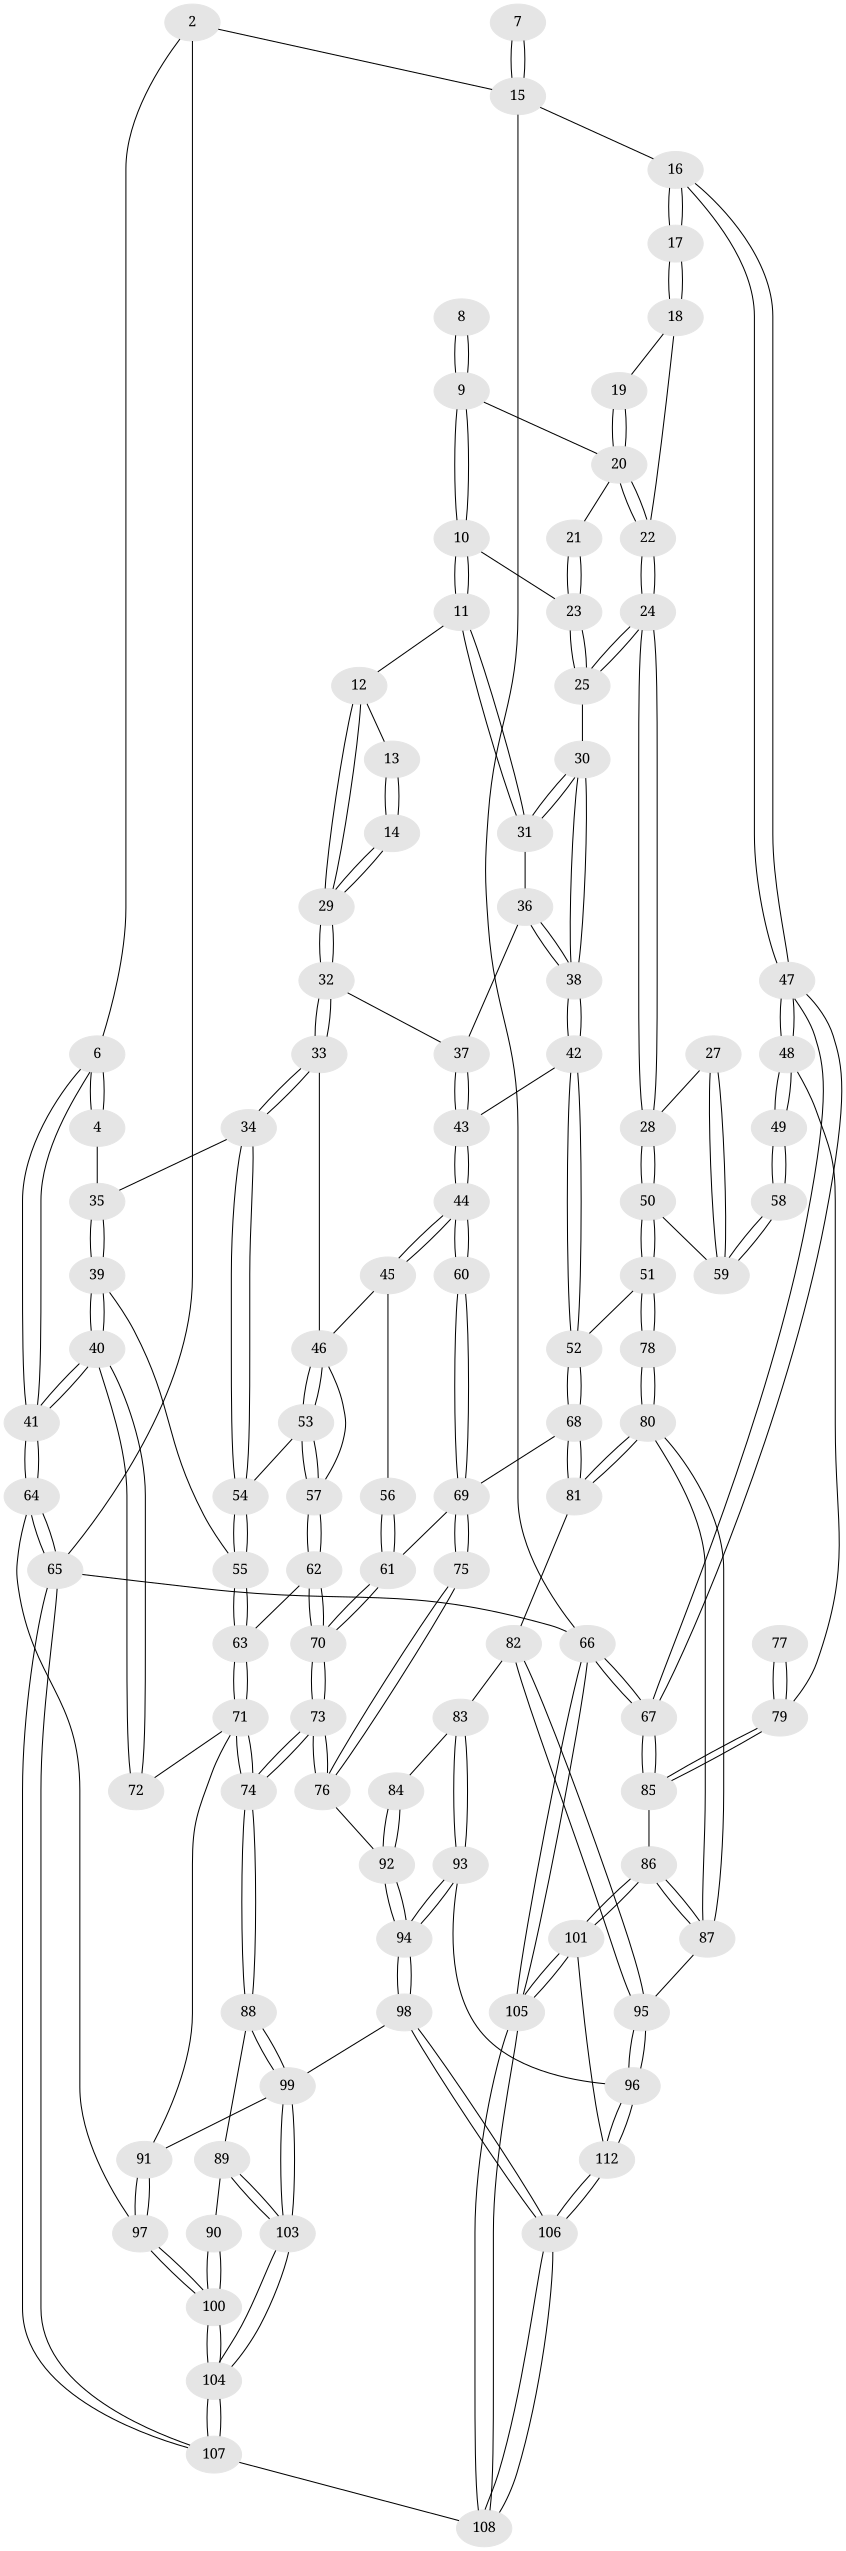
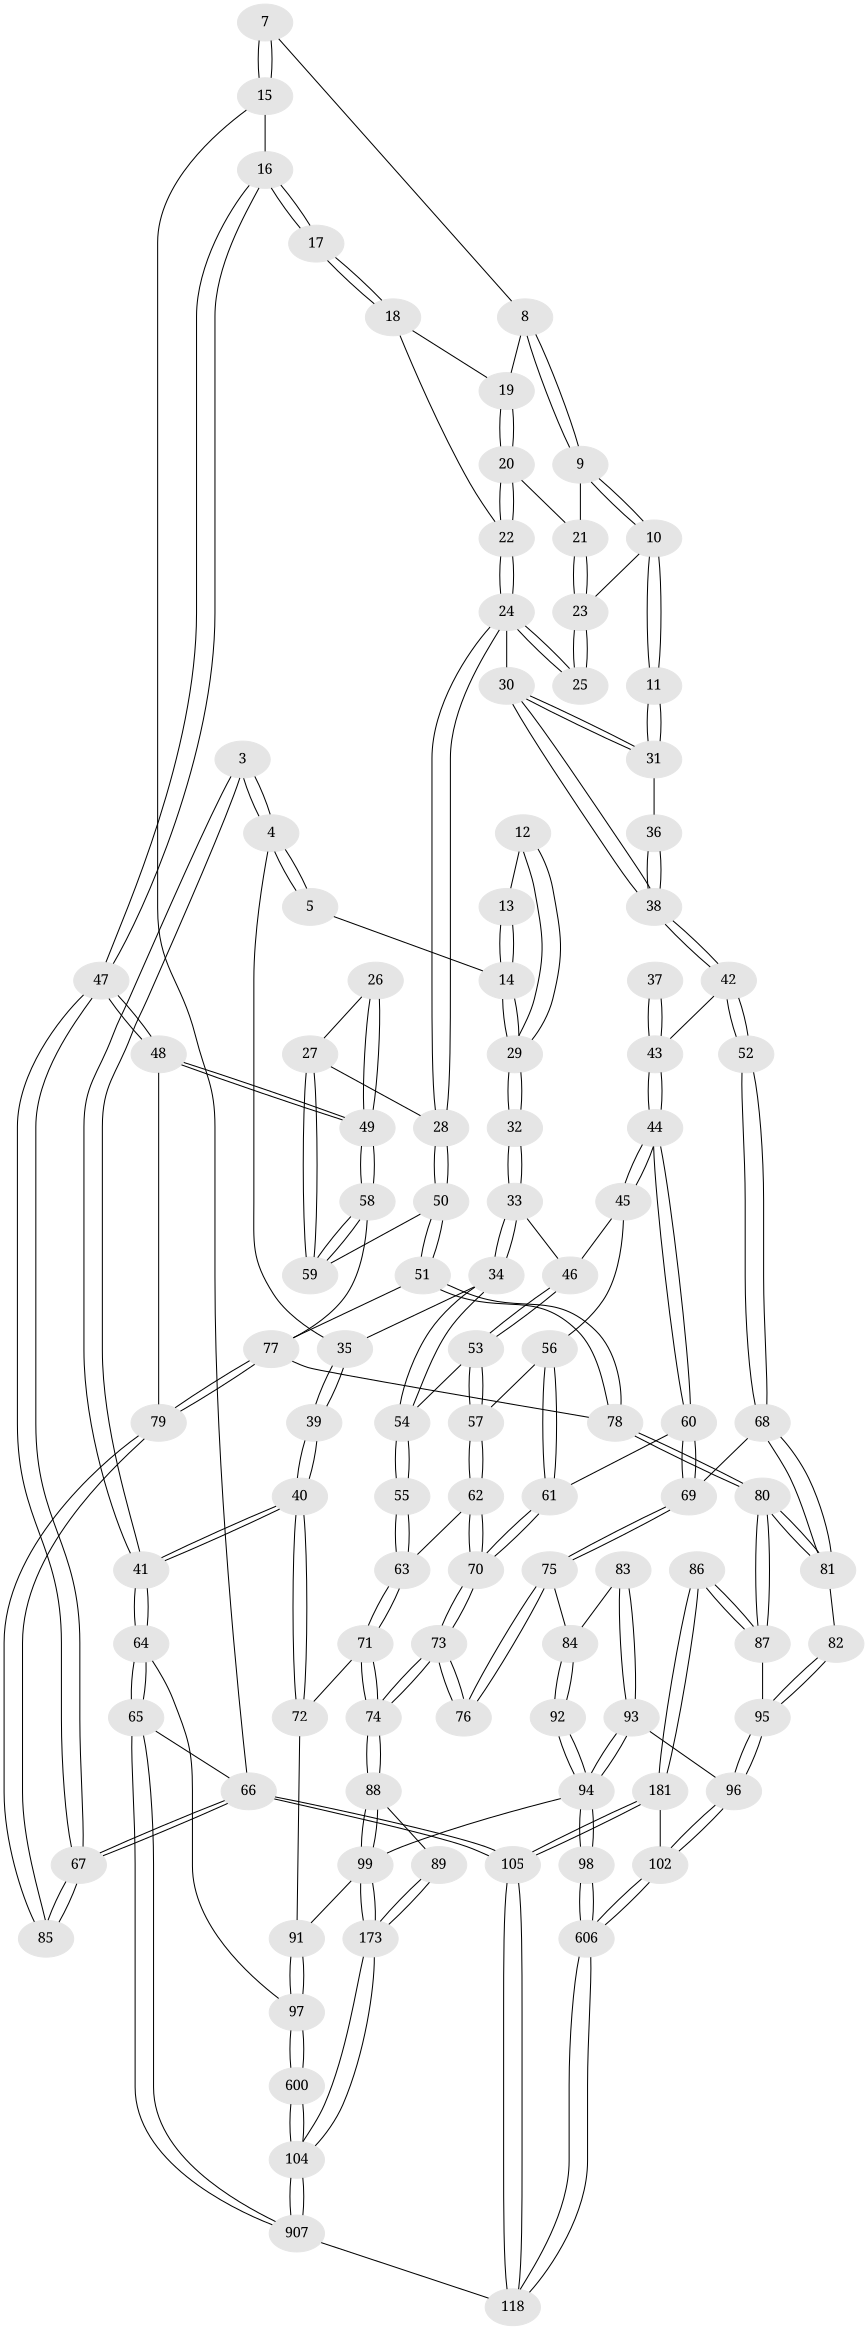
node "2": removed
edge "7" -- "8": added
edge "8" -- "19": added
edge "9" -- "20": now "9" -- "21"
edge "11" -- "12": removed
edge "25" -- "30": now "24" -- "30"
node "5": added
node "26": added
edge "36" -- "37": removed
edge "32" -- "37": removed
node "6": label "6" -> "3"
edge "58" -- "77": added
edge "51" -- "52": now "51" -- "77"
edge "77" -- "78": added
edge "39" -- "55": removed
edge "46" -- "57": now "56" -- "57"
edge "69" -- "61": now "60" -- "61"
edge "75" -- "84": added
edge "82" -- "83": removed
edge "76" -- "92": removed
edge "85" -- "86": removed
edge "71" -- "91": now "72" -- "91"
node "101": label "101" -> "181"
edge "98" -- "99": now "94" -- "99"
node "112": label "112" -> "102"
node "90": removed
node "103": label "103" -> "173"
node "106": label "106" -> "606"
node "100": label "100" -> "600"
node "107": label "107" -> "907"
node "108": label "108" -> "118"
